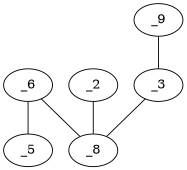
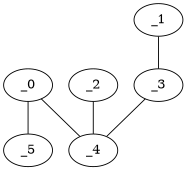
node "_9": label "_9" -> "_1"
node "_6": label "_6" -> "_0"
node "_8": label "_8" -> "_4"
